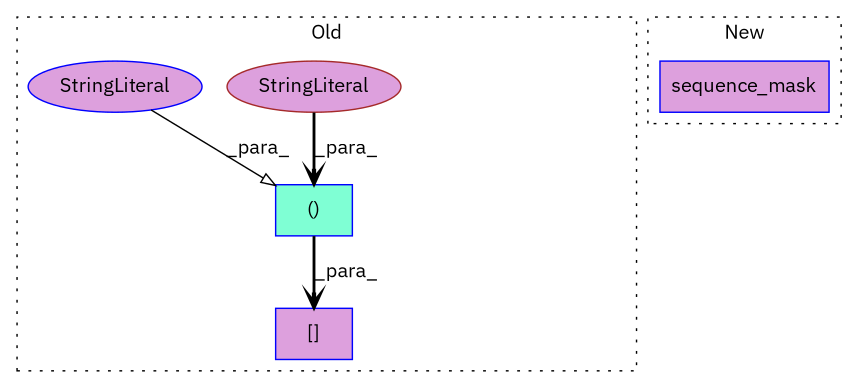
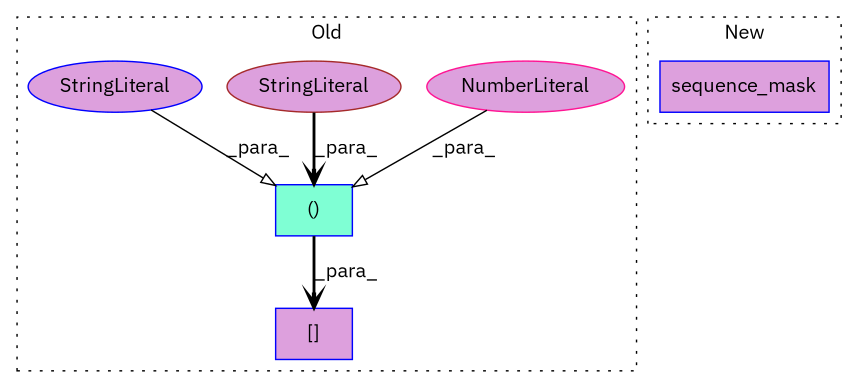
node "NumberLiteral": added
